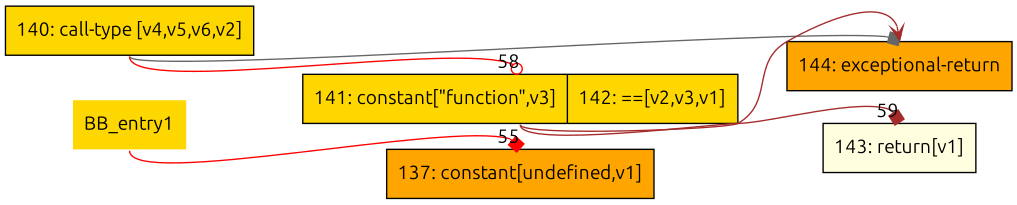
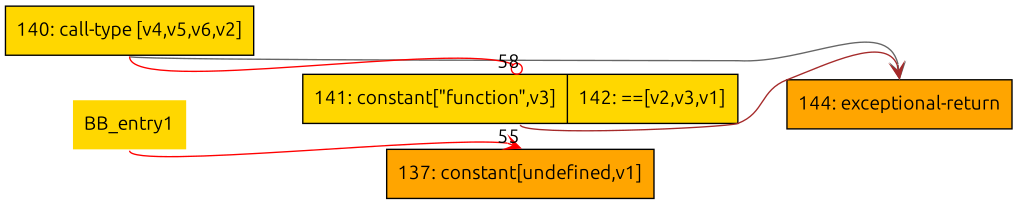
edge "140: call-type [v4,v5,v6,v2]" -> "144: exceptional-return": arrowhead box -> vee
node "143: return[v1]": removed
edge "BB_entry1" -> "137: constant[undefined,v1]": arrowhead box -> vee
